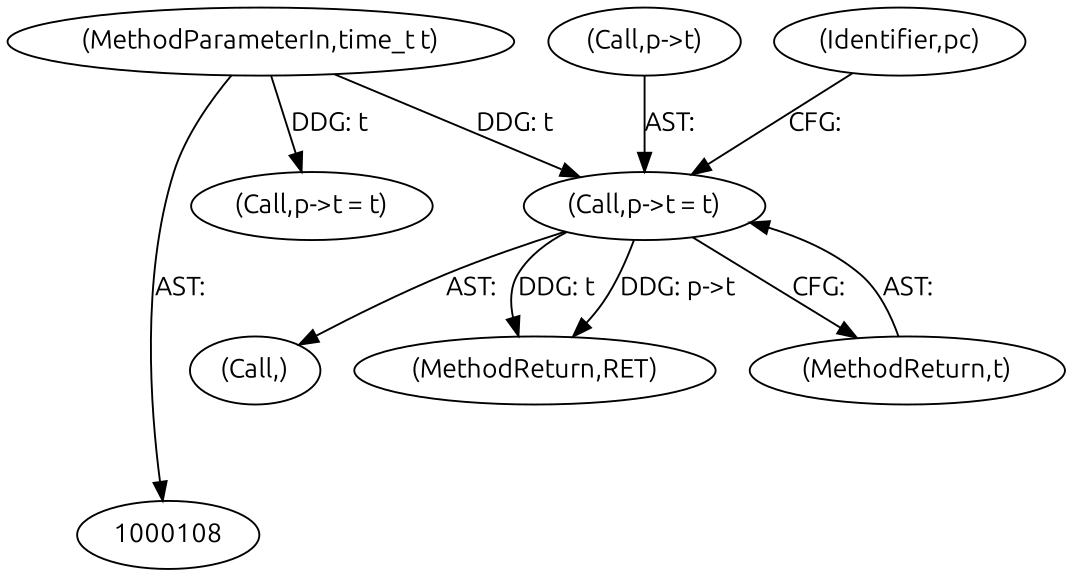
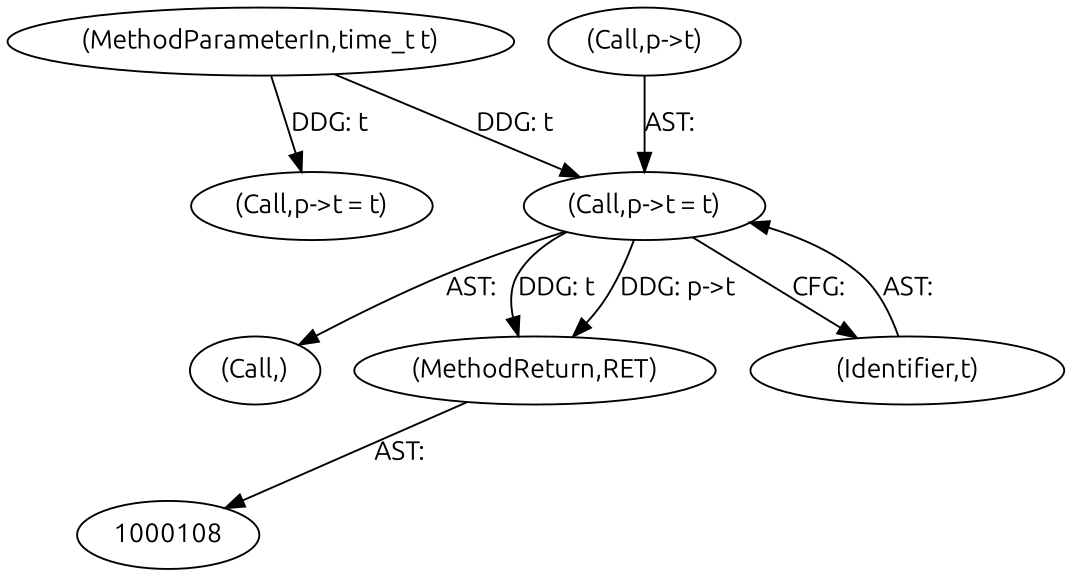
node "(Identifier,pc)": removed
edge "(MethodParameterIn,time_t t)" -> "1000108": now "(MethodReturn,RET)" -> "1000108"
node "(MethodReturn,t)": label "(MethodReturn,t)" -> "(Identifier,t)"
